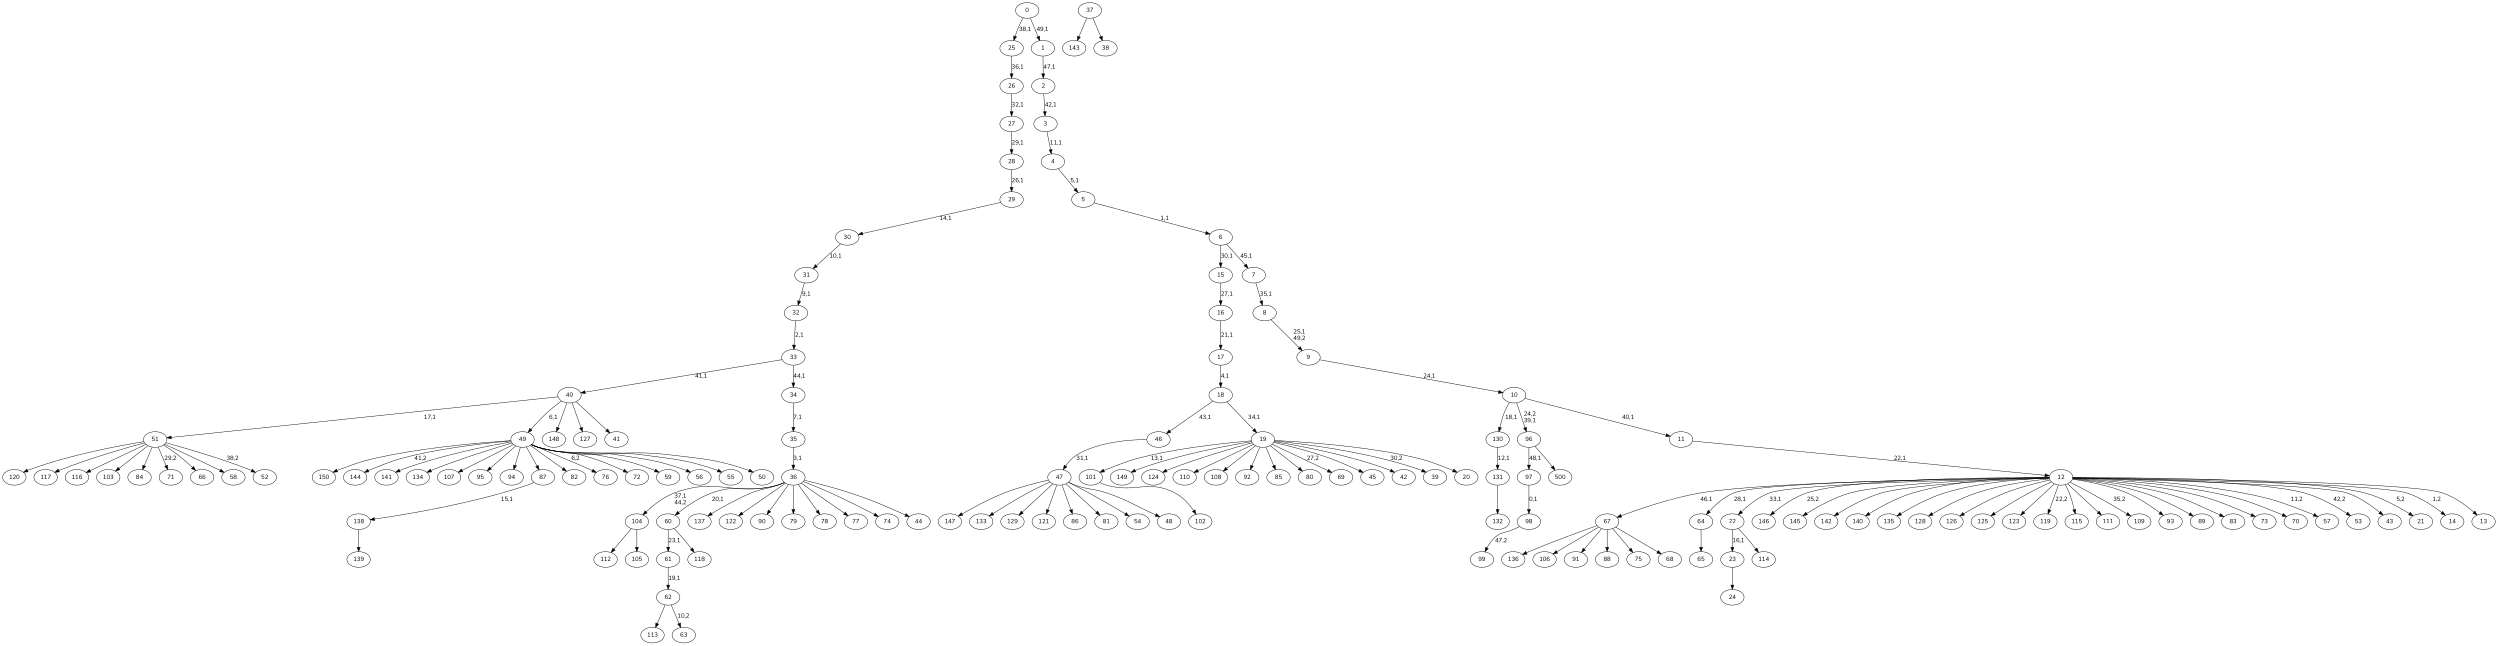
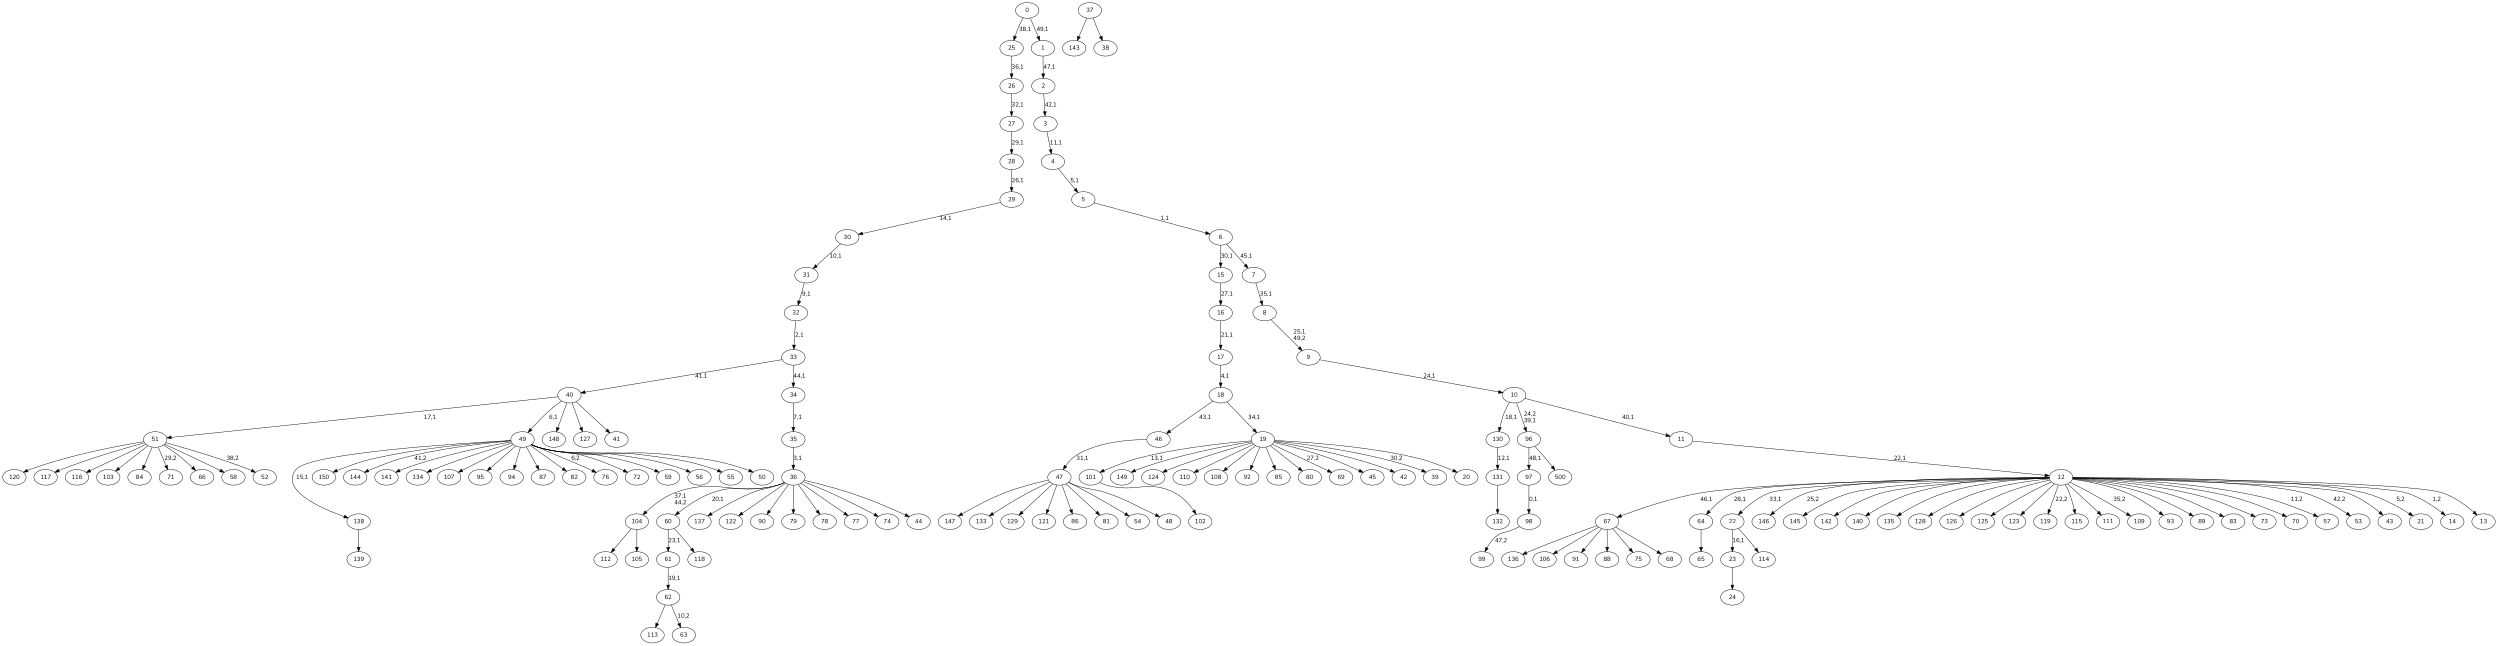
edge "87" -> "138": now "49" -> "138"
